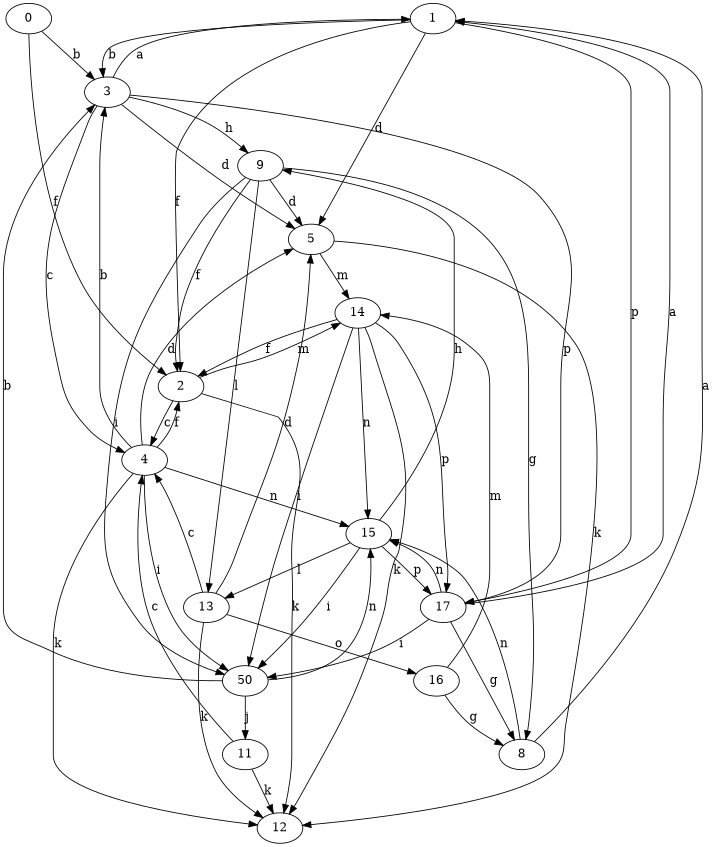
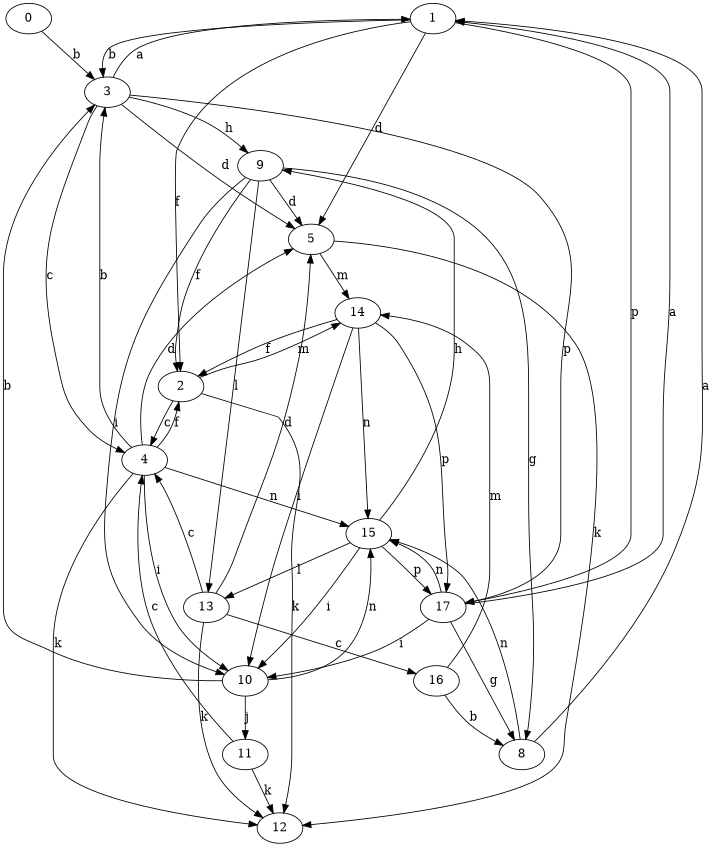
edge "0" -> "2": removed, label "f"
edge "14" -> "12": removed, label "k"
edge "13" -> "16": label "o" -> "c"
node "50": label "50" -> "10"
edge "16" -> "8": label "g" -> "b"
